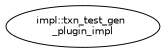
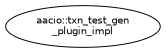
node "impl::txn_test_gen _plugin_impl": label "impl::txn_test_gen _plugin_impl" -> "aacio::txn_test_gen _plugin_impl"
